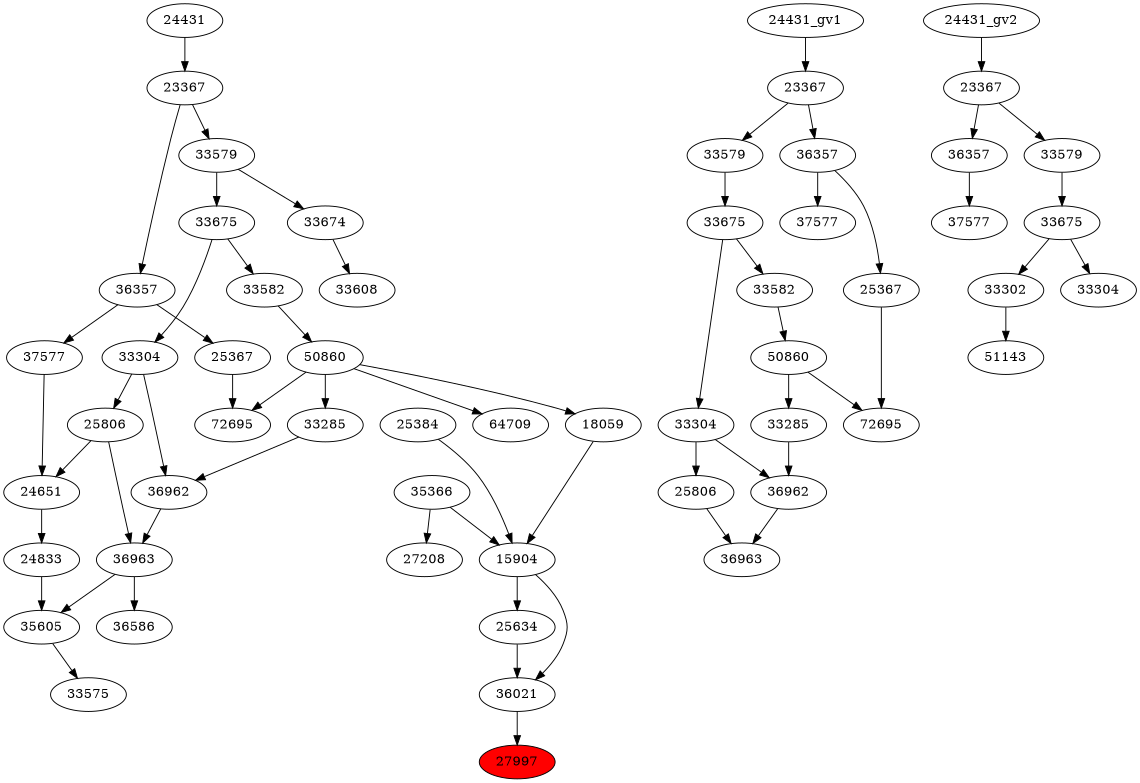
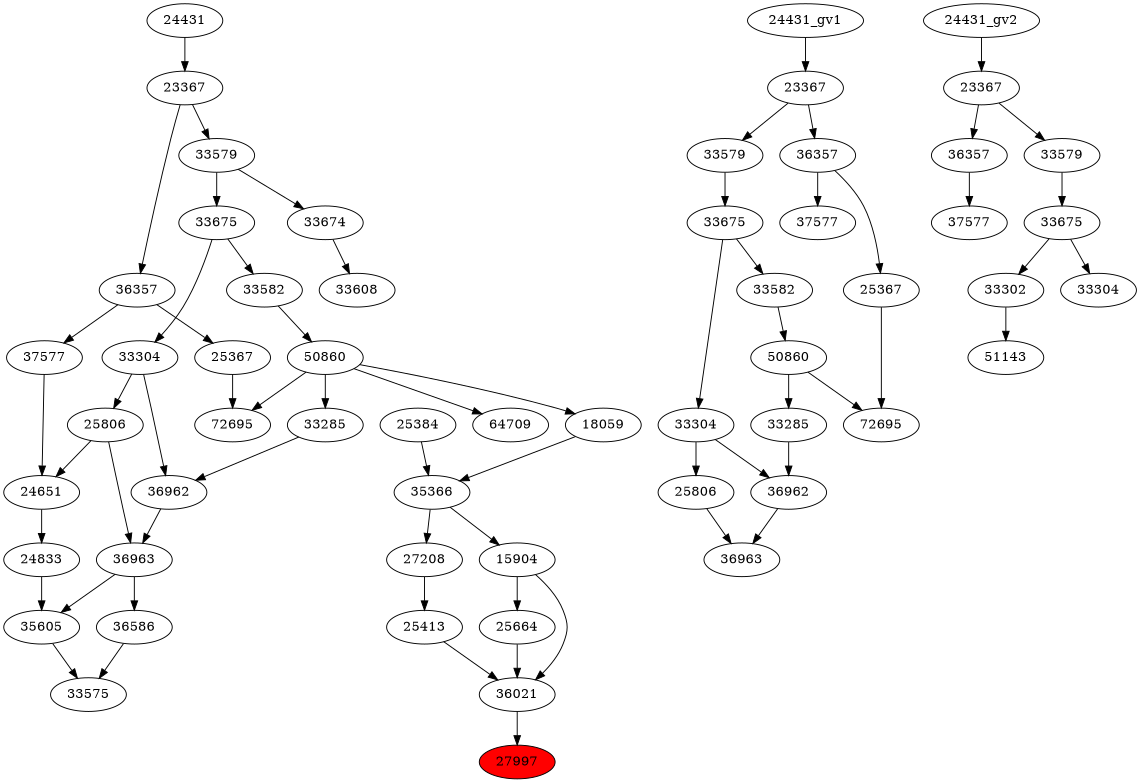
edge "25384" -> "15904": now "25384" -> "35366"
edge "18059" -> "15904": now "18059" -> "35366"
node "25413": added
node "25634": label "25634" -> "25664"
edge "36586" -> "33575": added
